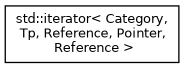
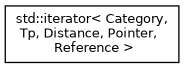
node "std::iterator< Category, Tp, Reference, Pointer, Reference >": label "std::iterator< Category, Tp, Reference, Pointer, Reference >" -> "std::iterator< Category, Tp, Distance, Pointer, Reference >"
